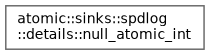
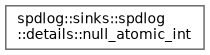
node "atomic::sinks::spdlog ::details::null_atomic_int": label "atomic::sinks::spdlog ::details::null_atomic_int" -> "spdlog::sinks::spdlog ::details::null_atomic_int"
